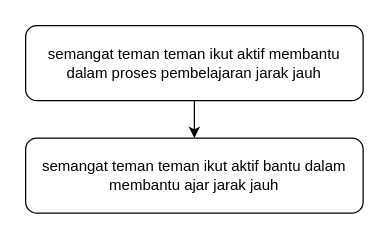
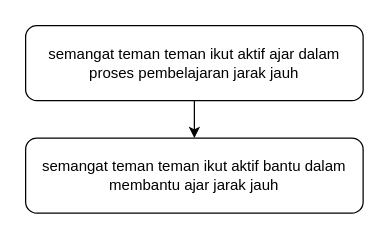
node "semangat teman teman ikut aktif membantu dalam proses pembelajaran jarak jauh": label "semangat teman teman ikut aktif membantu dalam proses pembelajaran jarak jauh" -> "semangat teman teman ikut aktif ajar dalam proses pembelajaran jarak jauh"
